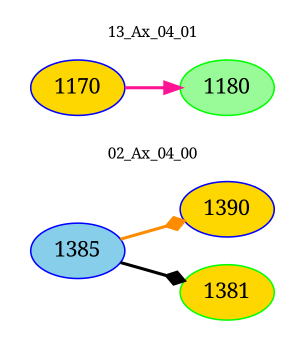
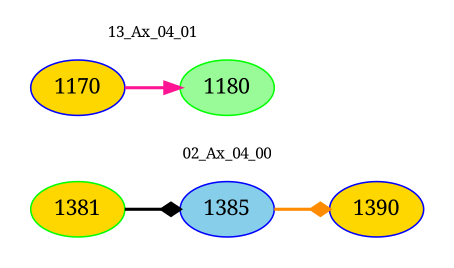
edge "1385" -> "1381": reversed
